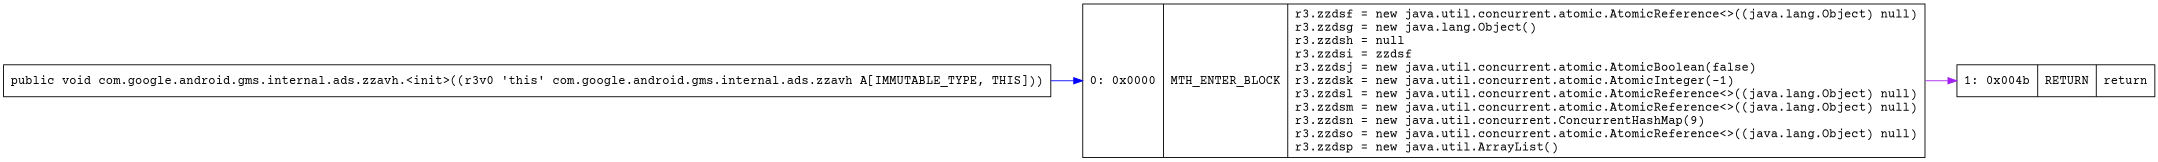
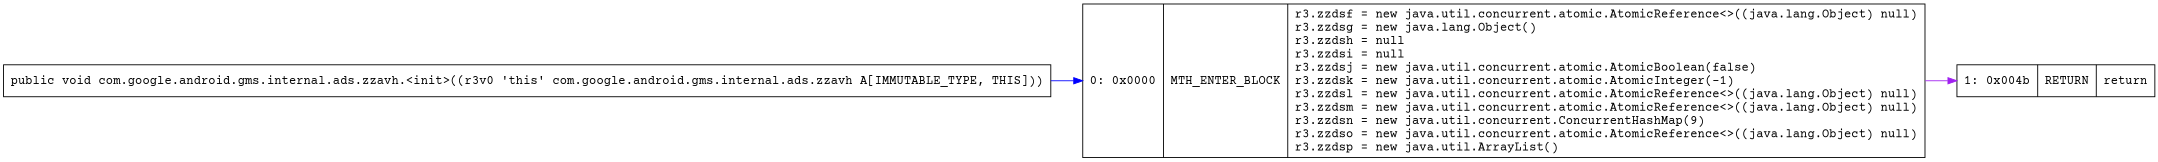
node "0: 0x0000": text "r3.zzdsi = zzdsf" -> "r3.zzdsi = null"
